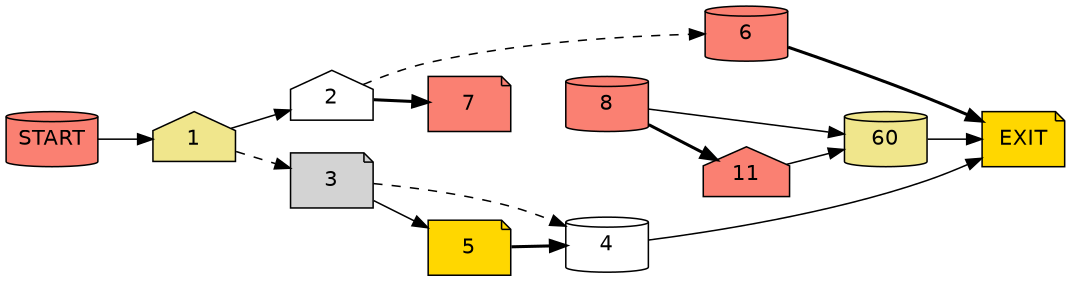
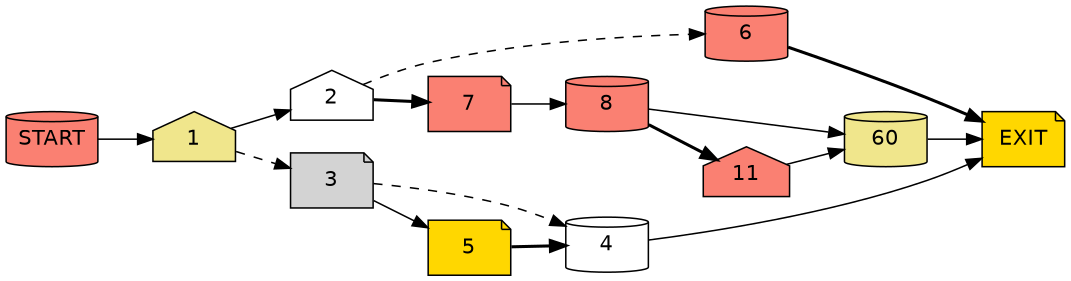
edge "7" -> "8": added
